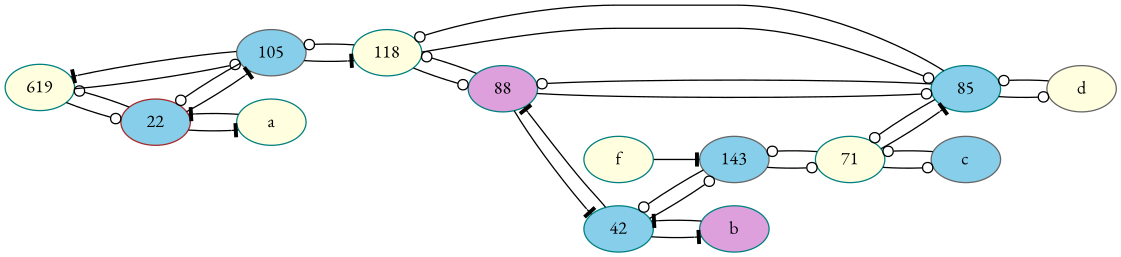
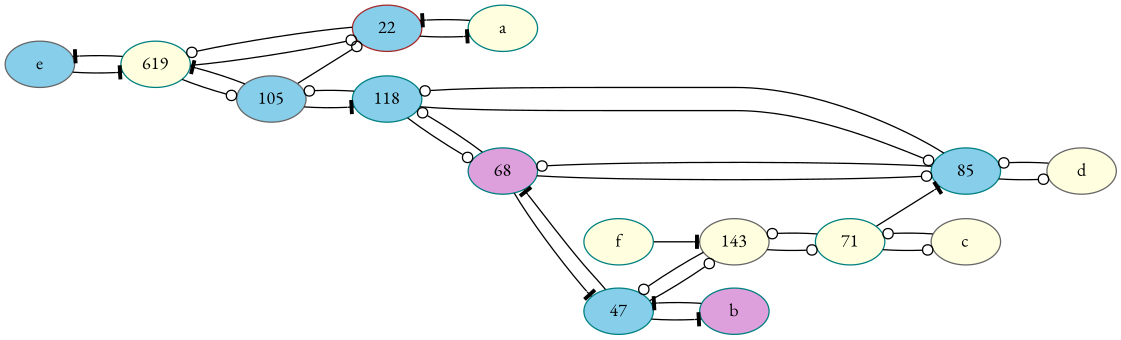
node "118": fillcolor lightyellow -> skyblue
node "e": added
node "88": label "88" -> "68"
edge "22" -> "105": removed
edge "85" -> "71": removed
node "143": fillcolor skyblue -> lightyellow
node "c": fillcolor skyblue -> lightyellow
node "42": label "42" -> "47"
